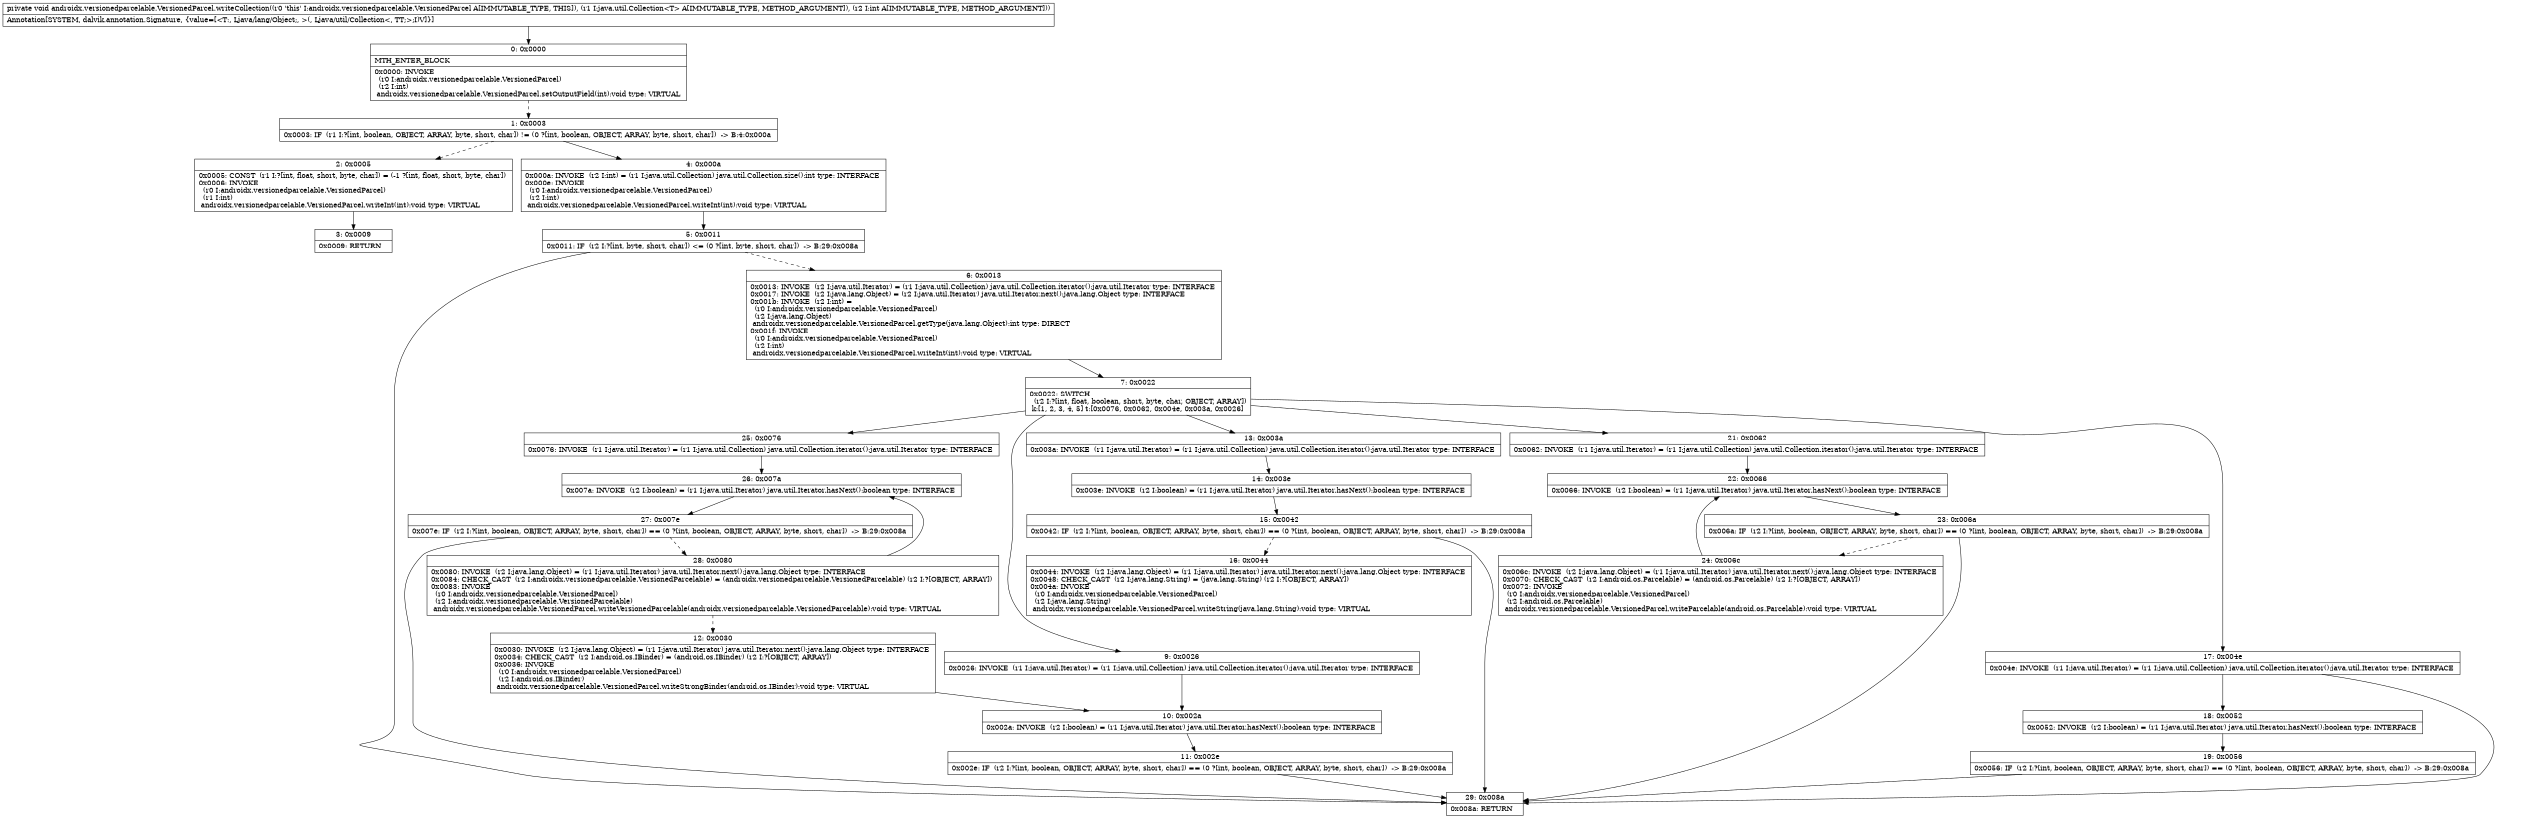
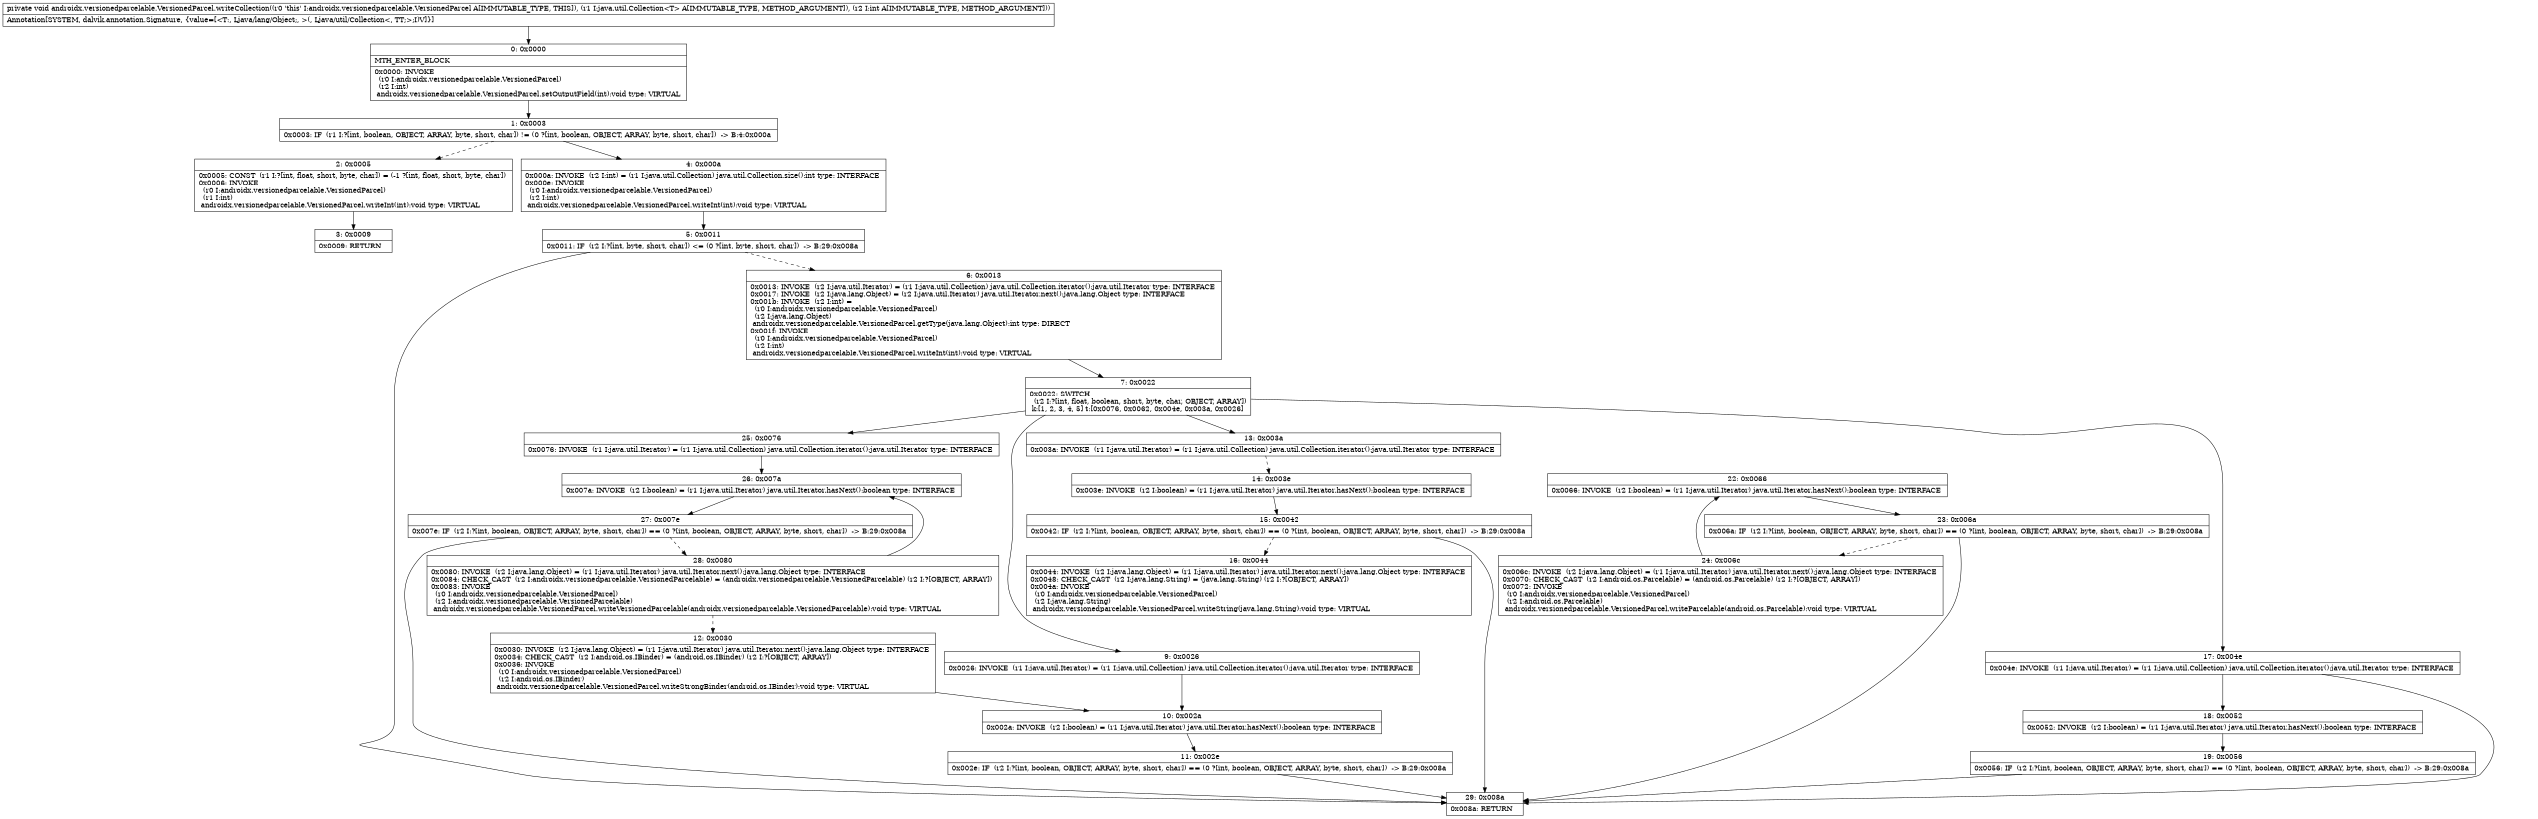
edge "0: 0x0000" -> "1: 0x0003": style dashed -> solid
node "21: 0x0062": removed
edge "13: 0x003a" -> "14: 0x003e": style solid -> dashed
